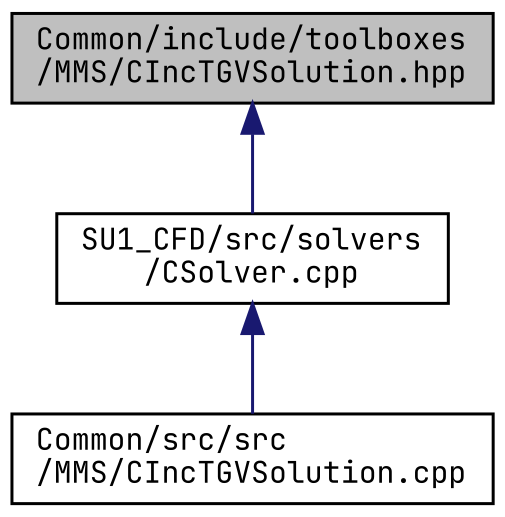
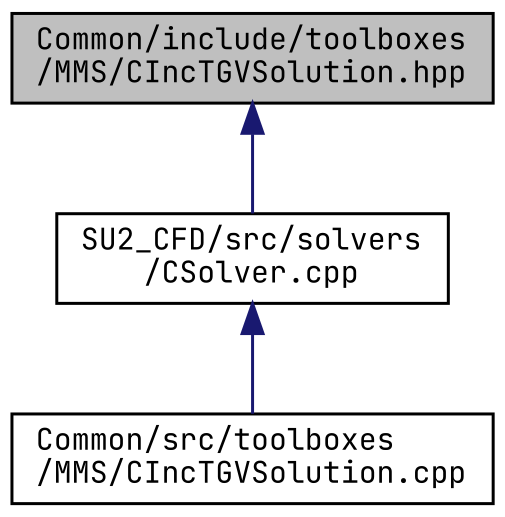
node "SU1_CFD/src/solvers /CSolver.cpp": label "SU1_CFD/src/solvers /CSolver.cpp" -> "SU2_CFD/src/solvers /CSolver.cpp"
node "Common/src/src /MMS/CIncTGVSolution.cpp": label "Common/src/src /MMS/CIncTGVSolution.cpp" -> "Common/src/toolboxes /MMS/CIncTGVSolution.cpp"
